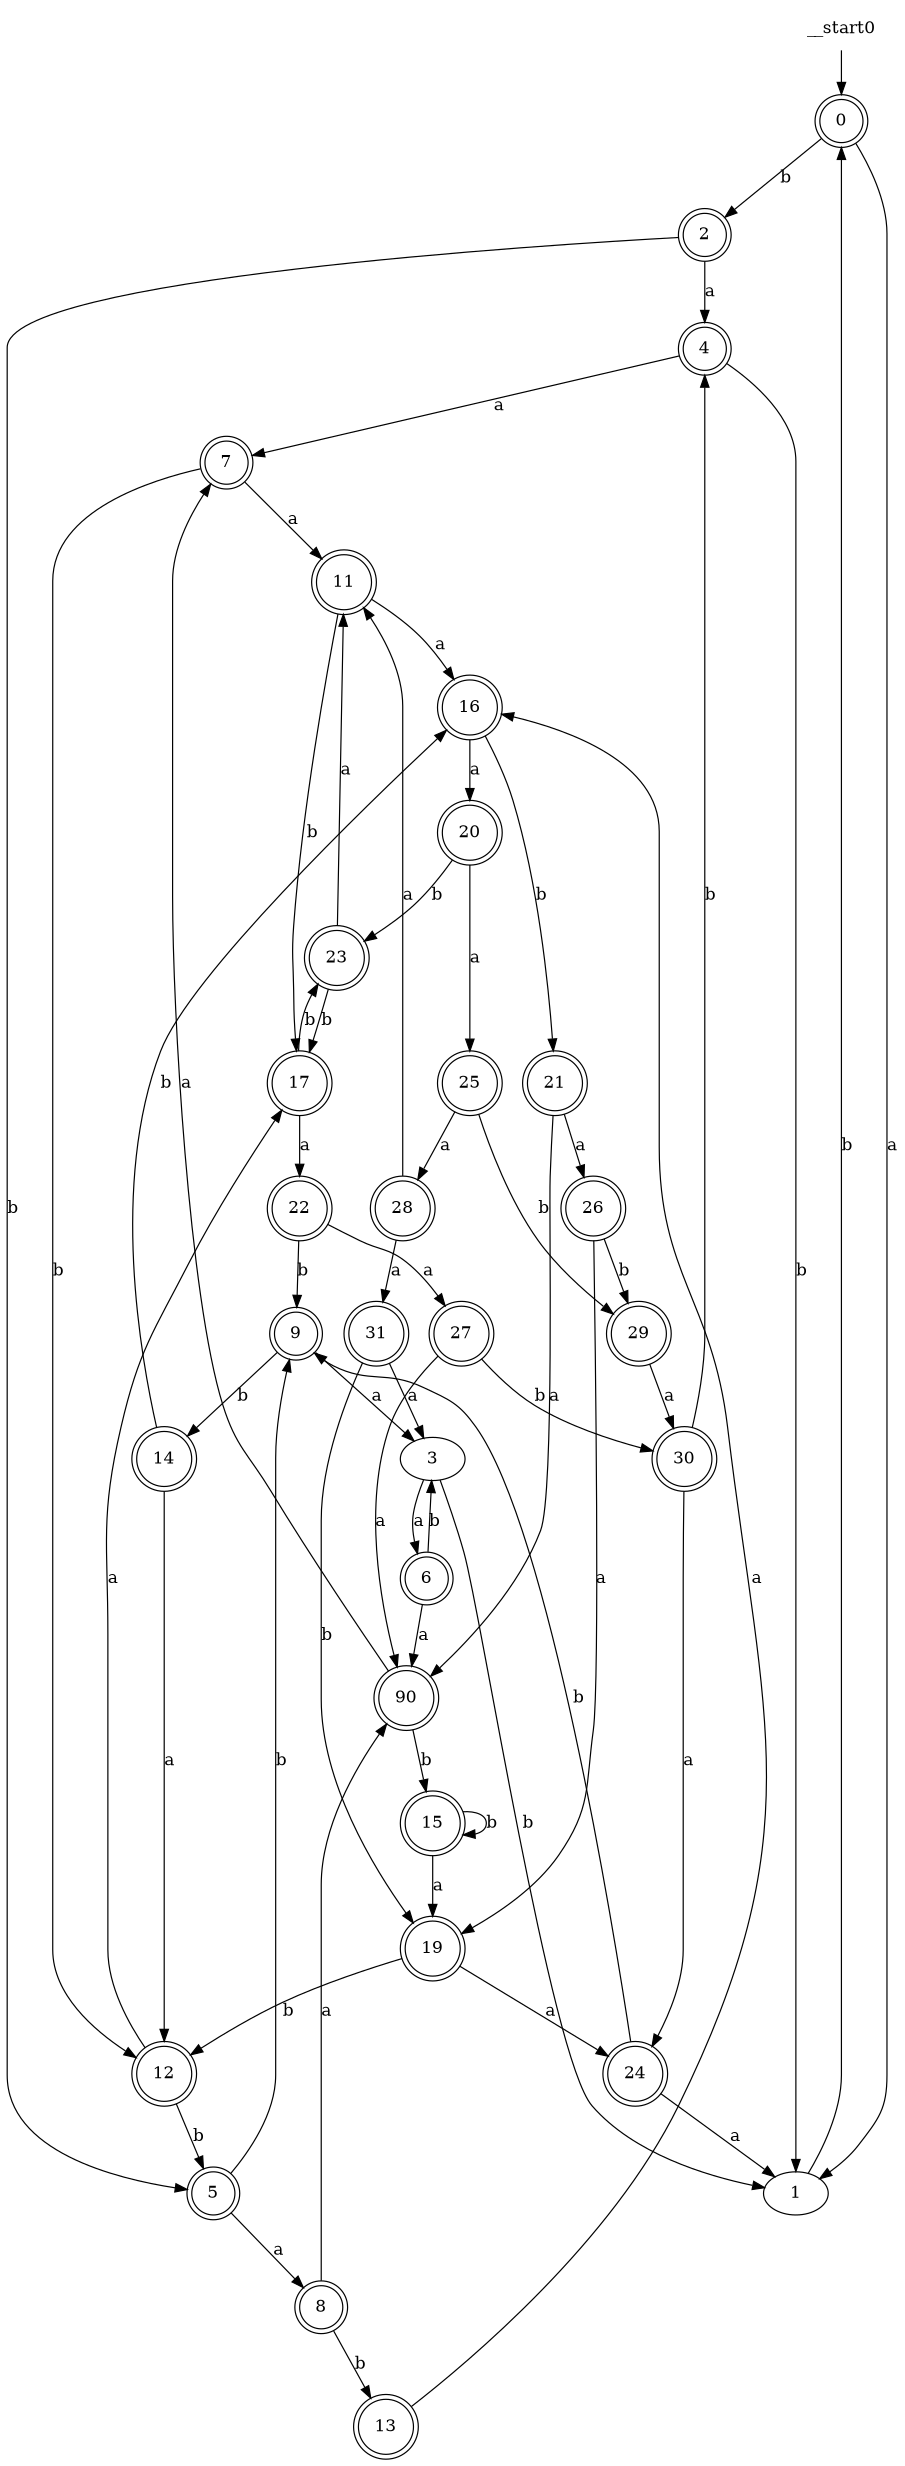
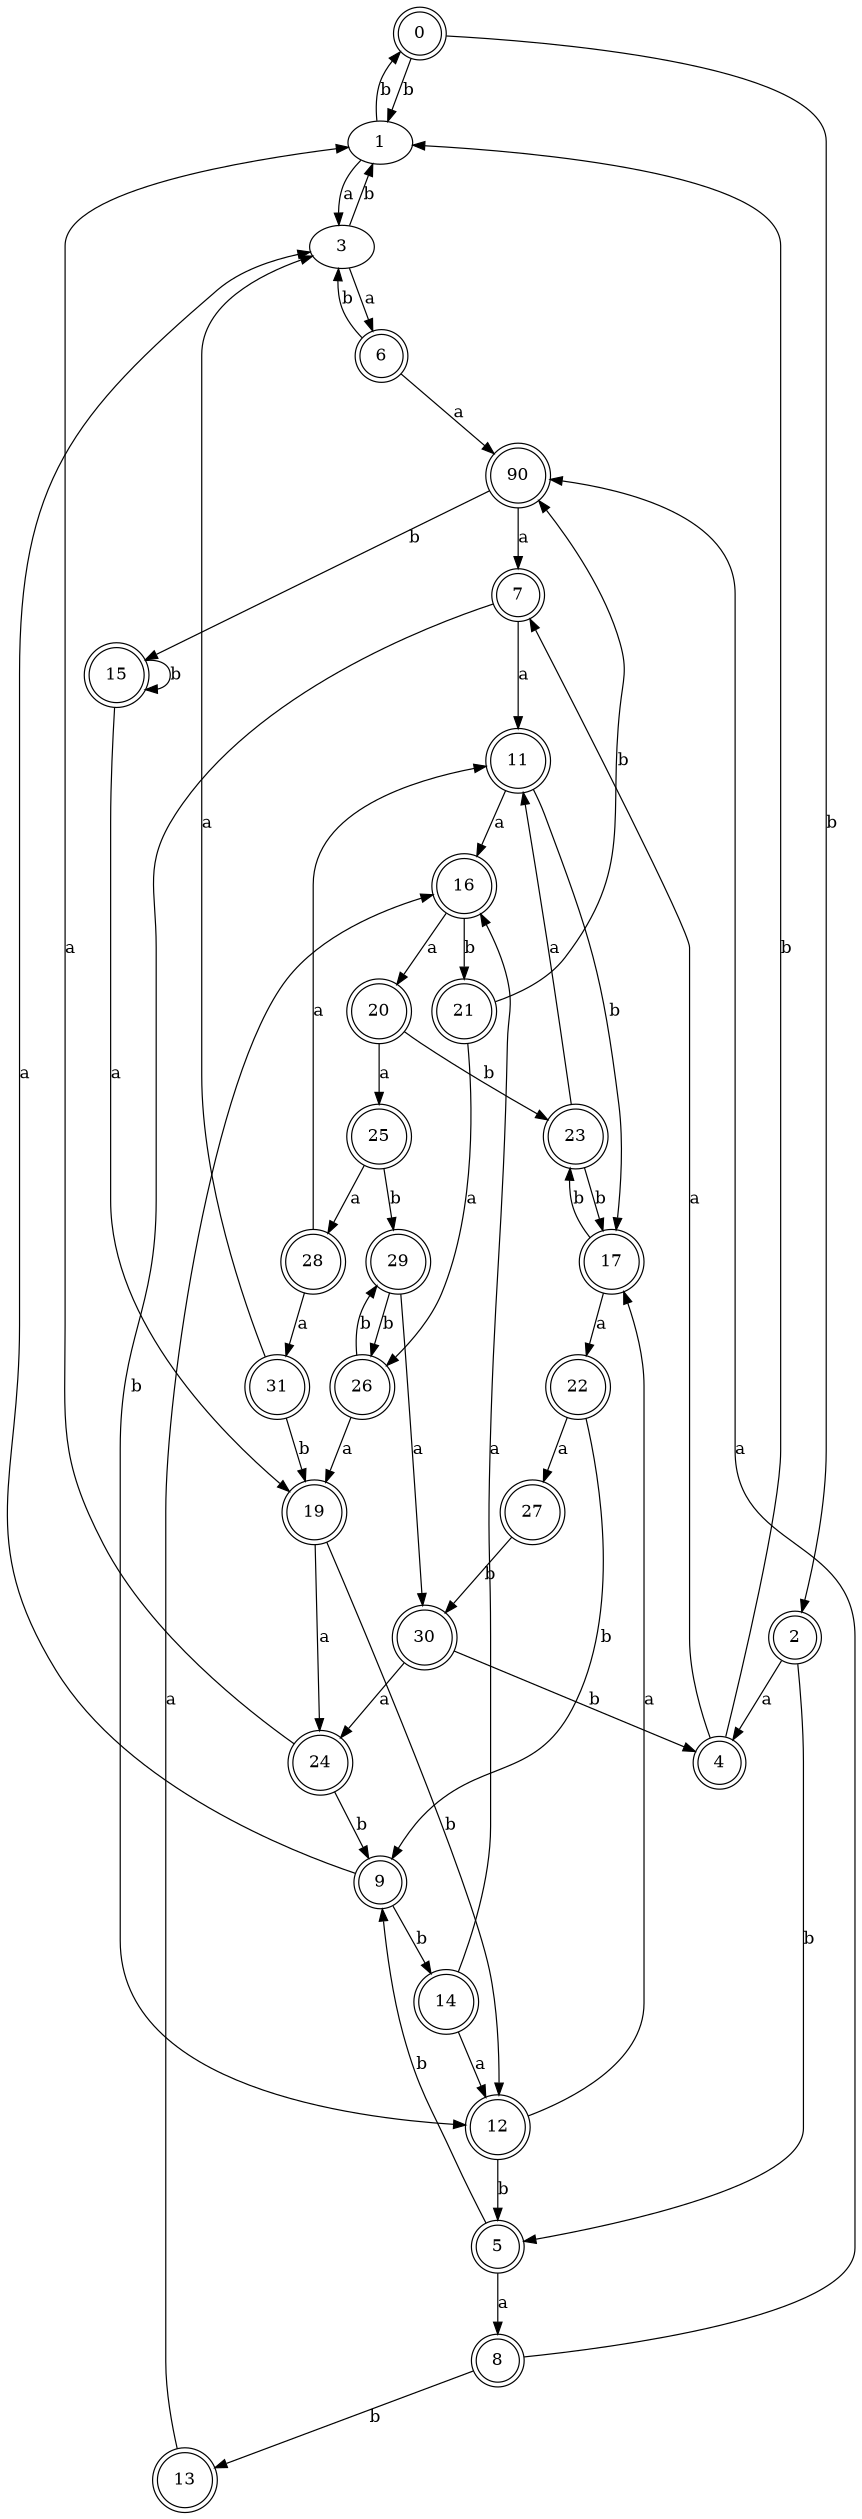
node "__start0": removed
edge "1" -> "3": added, label "a"
edge "14" -> "16": label "b" -> "a"
edge "0" -> "1": label "a" -> "b"
edge "29" -> "26": added, label "b"
edge "21" -> "90": label "a" -> "b"
edge "27" -> "90": removed, label "a"
